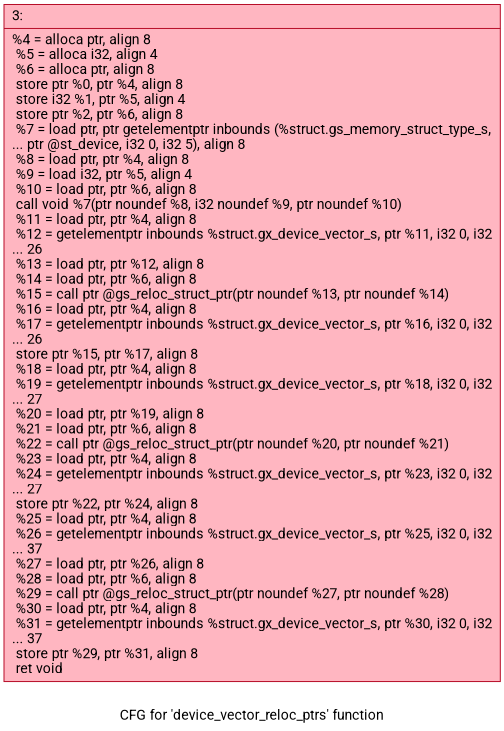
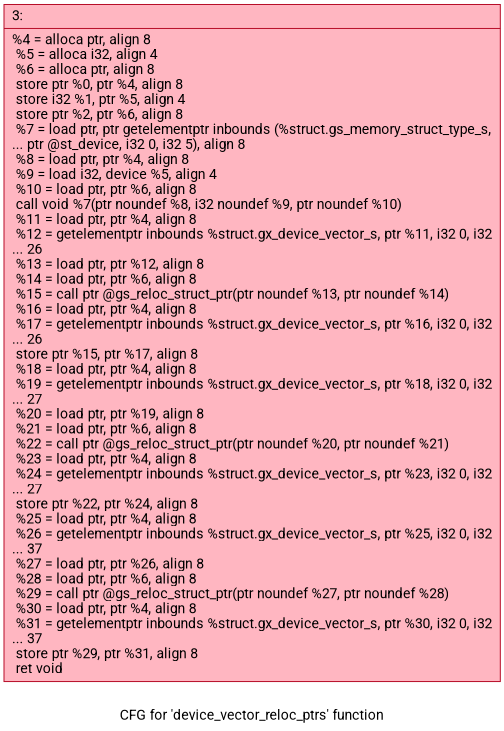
node "3:": text "%9 = load i32, ptr %5, align 4" -> "%9 = load i32, device %5, align 4"
